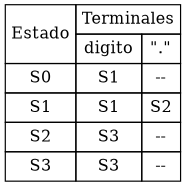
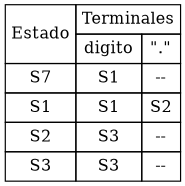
node "Estado": text "S0" -> "S7"
